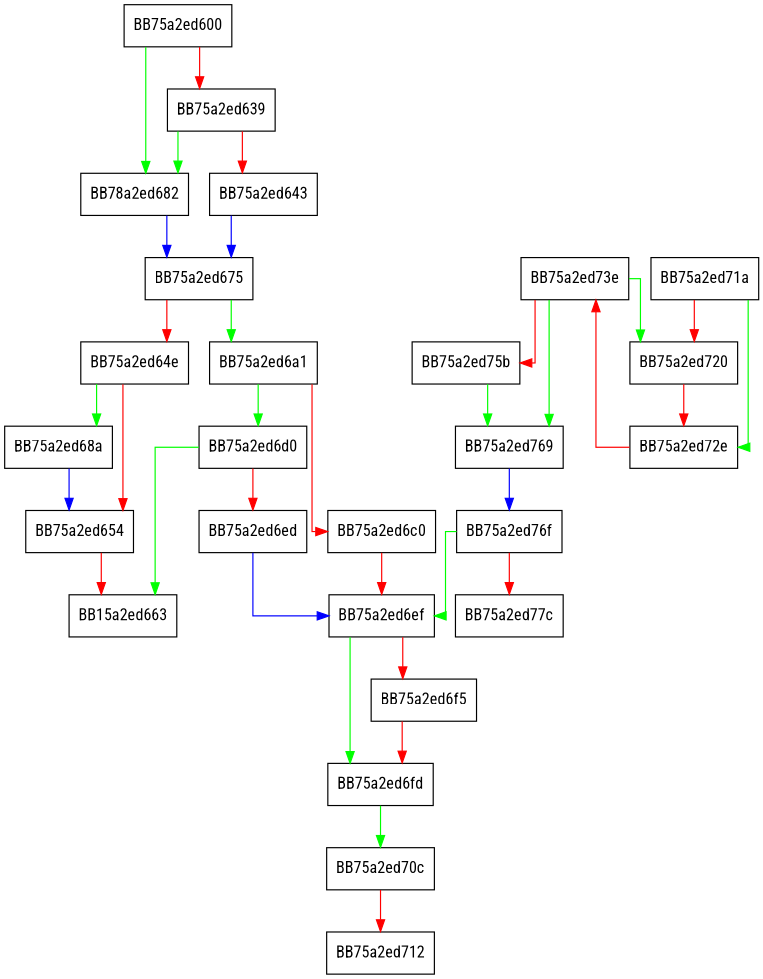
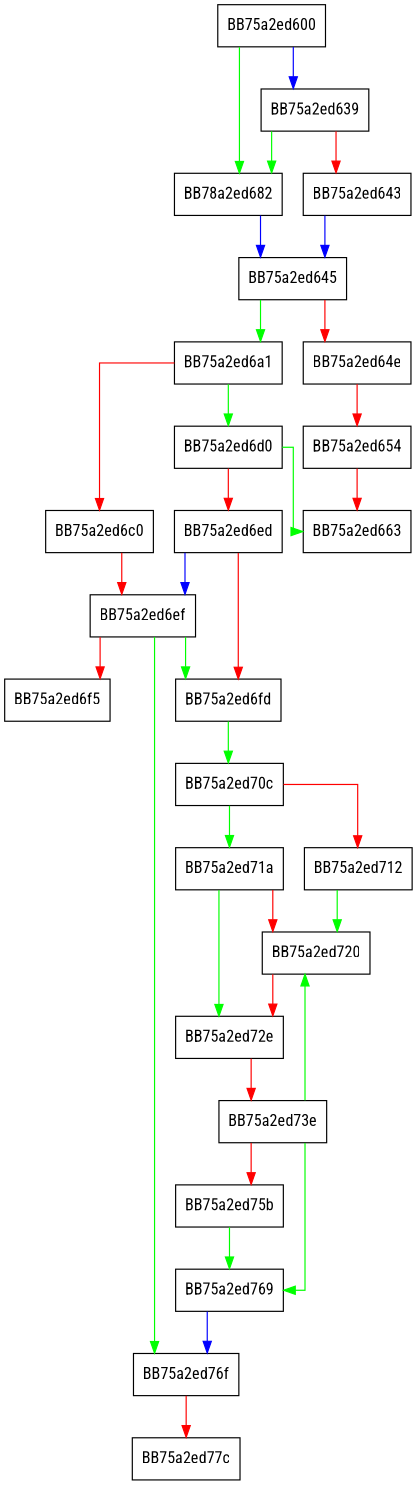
edge "BB75a2ed600" -> "BB75a2ed639": color red -> blue
node "BB75a2ed675": label "BB75a2ed675" -> "BB75a2ed645"
node "BB75a2ed68a": removed
edge "BB75a2ed76f" -> "BB75a2ed6ef": reversed
node "BB15a2ed663": label "BB15a2ed663" -> "BB75a2ed663"
edge "BB75a2ed6f5" -> "BB75a2ed6fd": now "BB75a2ed6ed" -> "BB75a2ed6fd"
edge "BB75a2ed70c" -> "BB75a2ed71a": added
edge "BB75a2ed712" -> "BB75a2ed720": added
